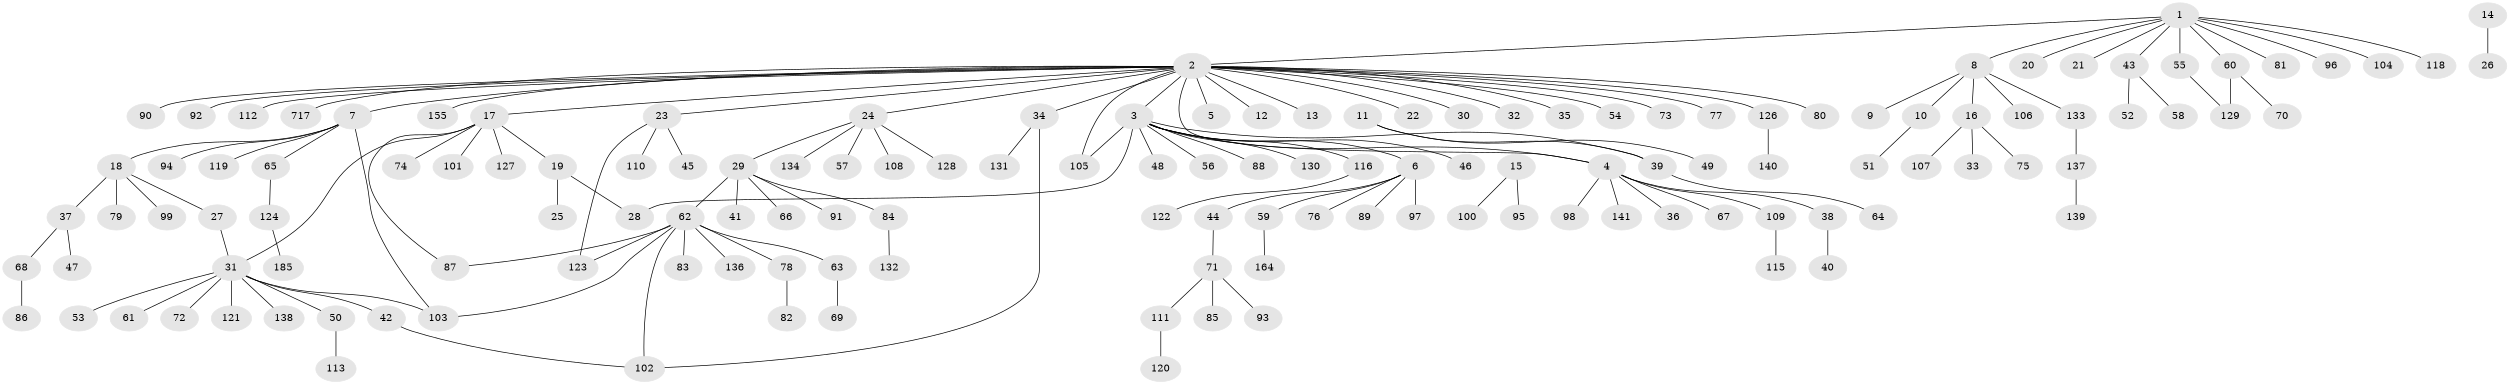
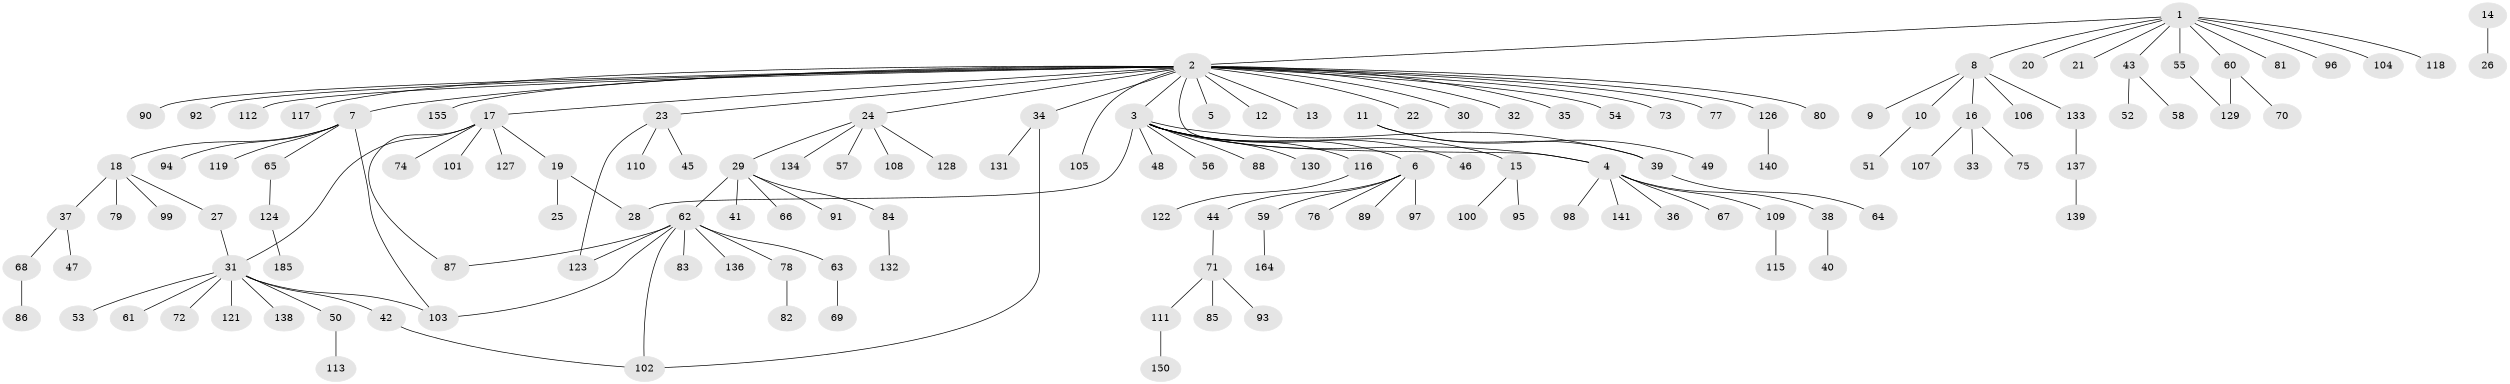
node "717": label "717" -> "117"
edge "3" -- "105": now "3" -- "15"
node "120": label "120" -> "150"
